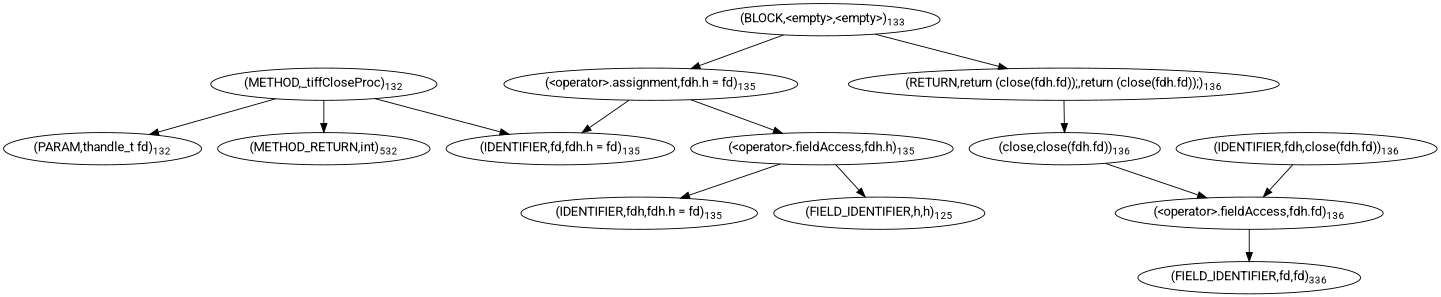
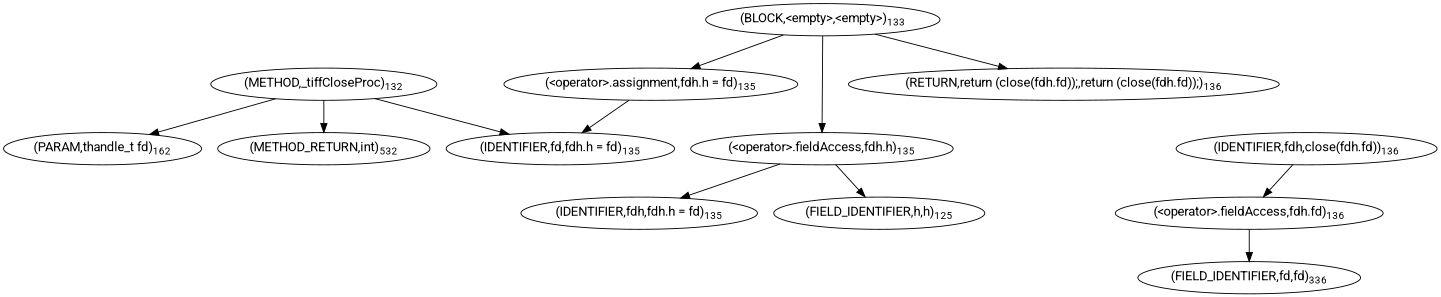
edge "(<operator>.assignment,fdh.h = fd)" -> "(<operator>.fieldAccess,fdh.h)": now "(BLOCK,<empty>,<empty>)" -> "(<operator>.fieldAccess,fdh.h)"
node "(PARAM,thandle_t fd)": text "132" -> "162"
node "(close,close(fdh.fd))": removed
